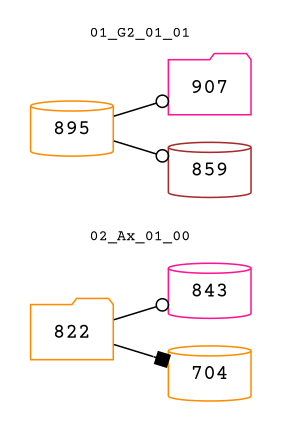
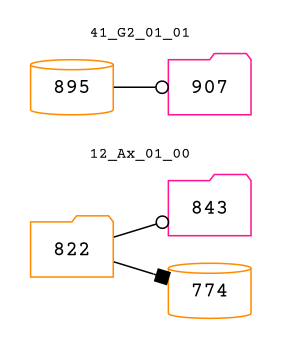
cluster "01_G2_01_01": label "01_G2_01_01" -> "41_G2_01_01"
node "859": removed
cluster "02_Ax_01_00": label "02_Ax_01_00" -> "12_Ax_01_00"
node "843": shape cylinder -> folder
node "704": label "704" -> "774"
